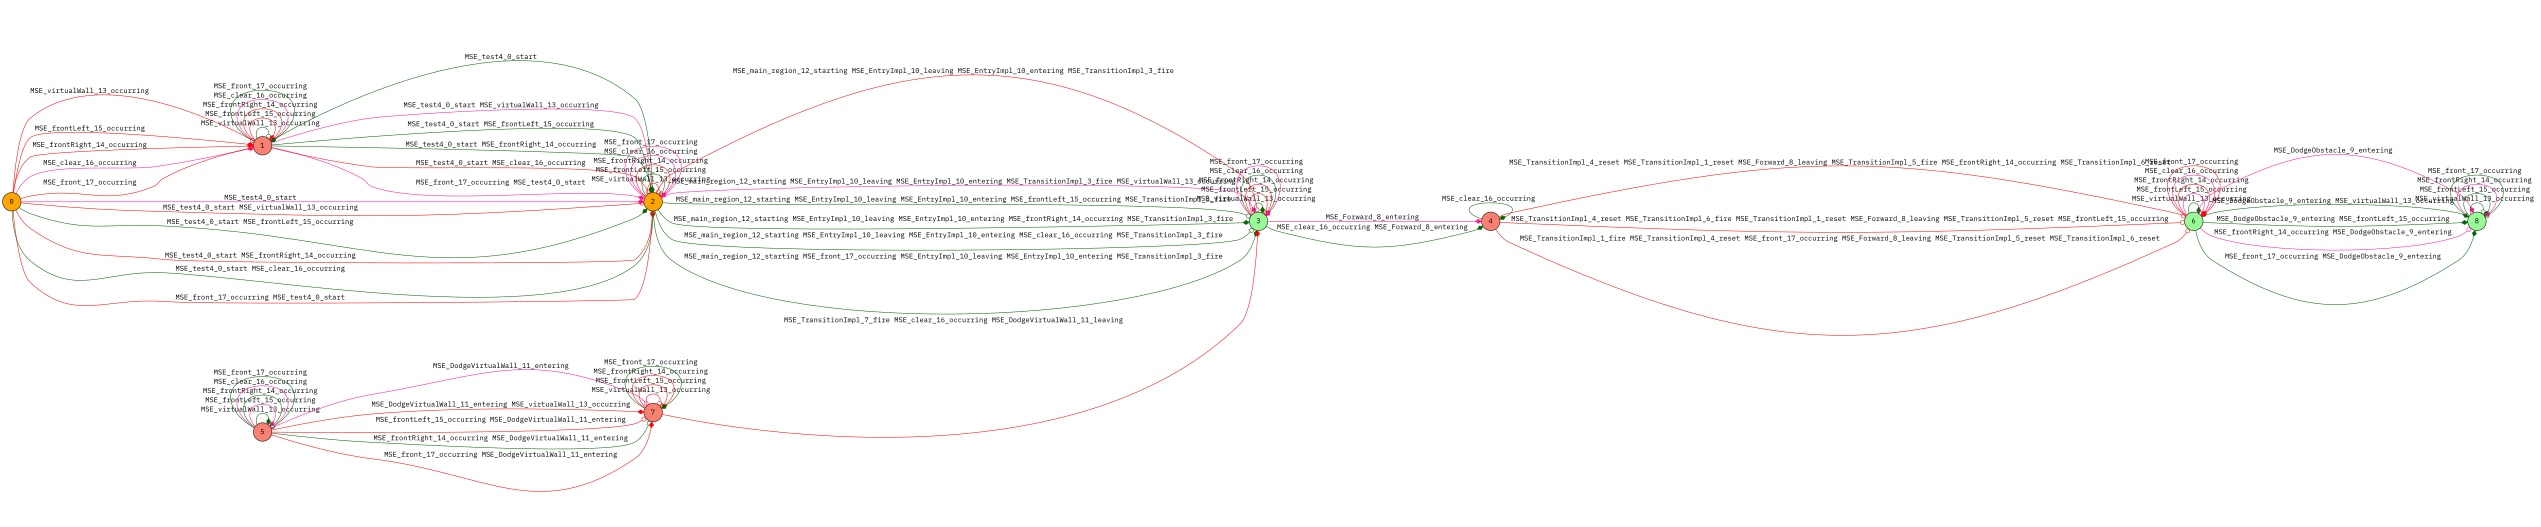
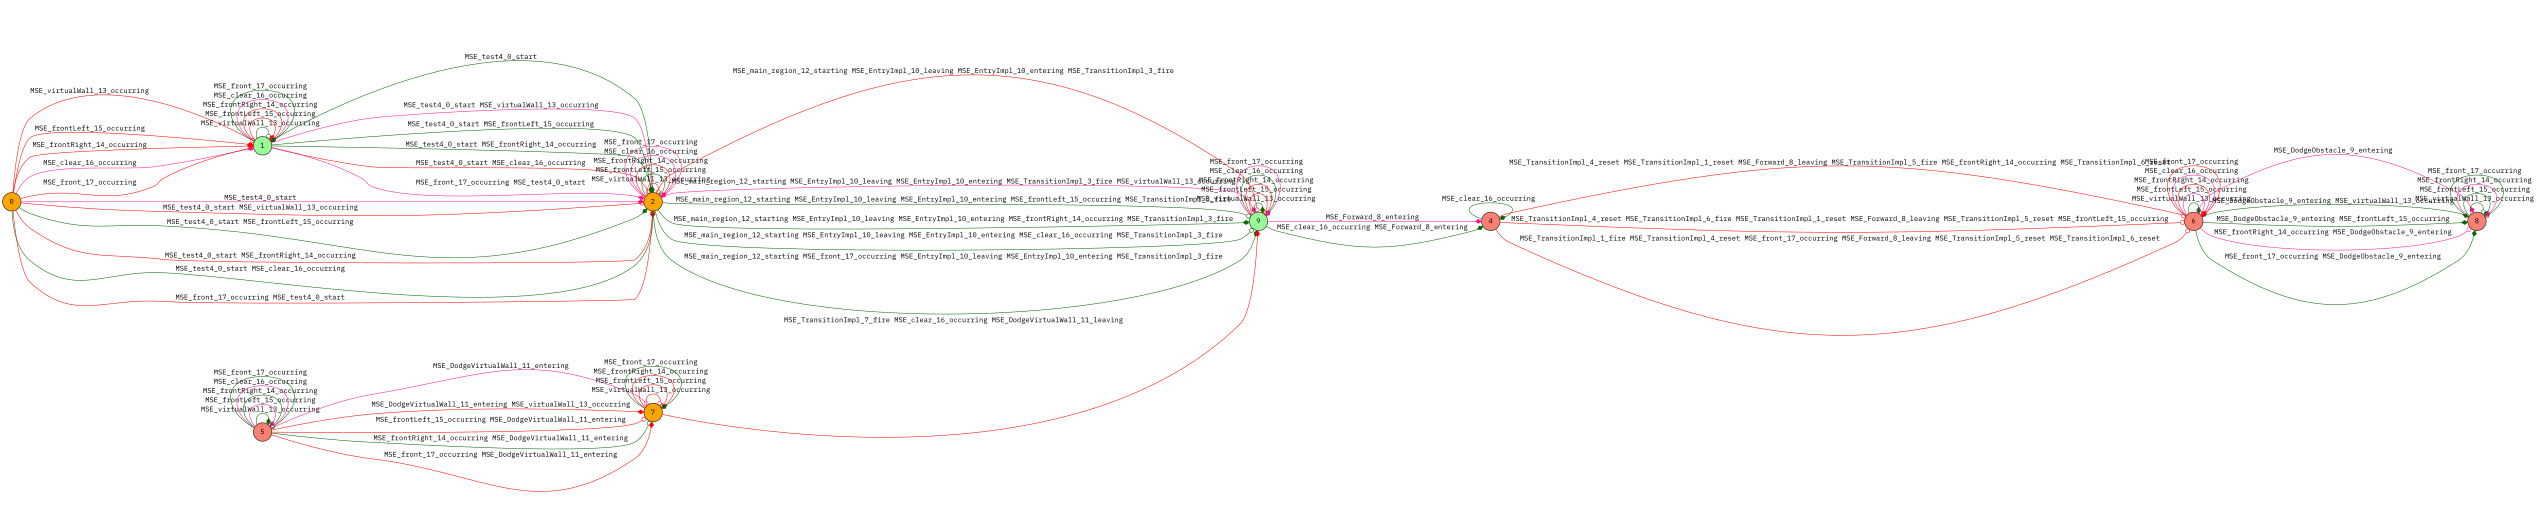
node "1": fillcolor salmon -> palegreen
node "3": label "3" -> "9"
node "6": fillcolor palegreen -> salmon
node "8": fillcolor palegreen -> salmon
node "7": fillcolor salmon -> orange
